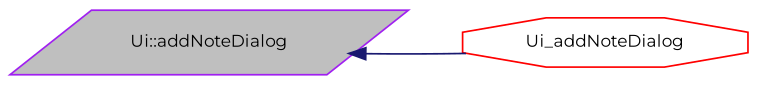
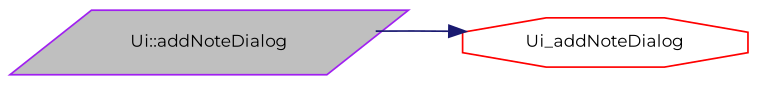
edge "Ui_addNoteDialog" -> "Ui::addNoteDialog": reversed
